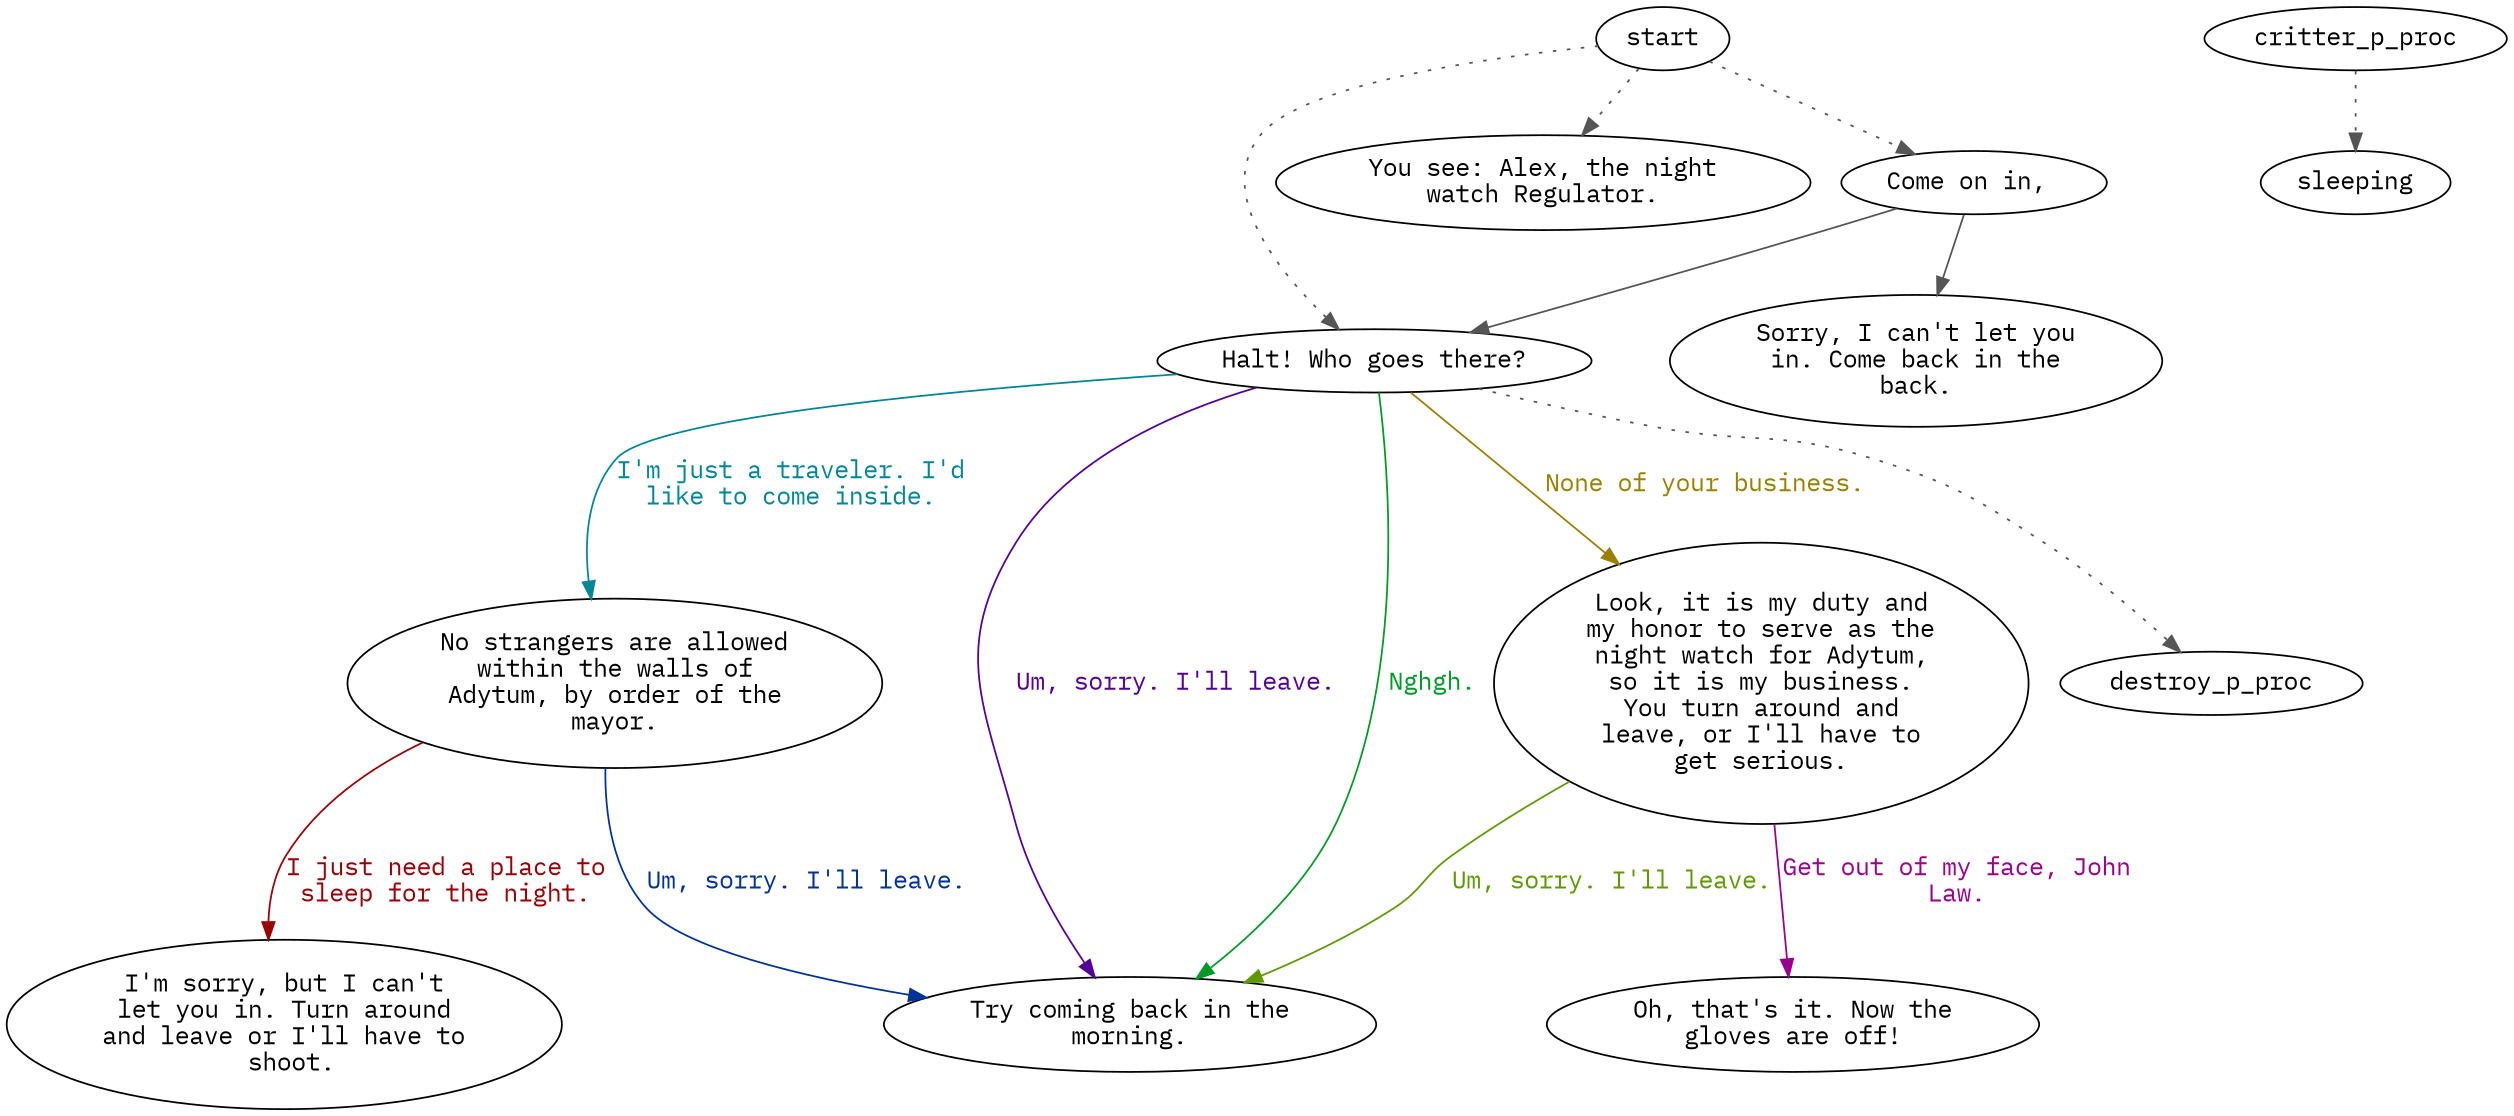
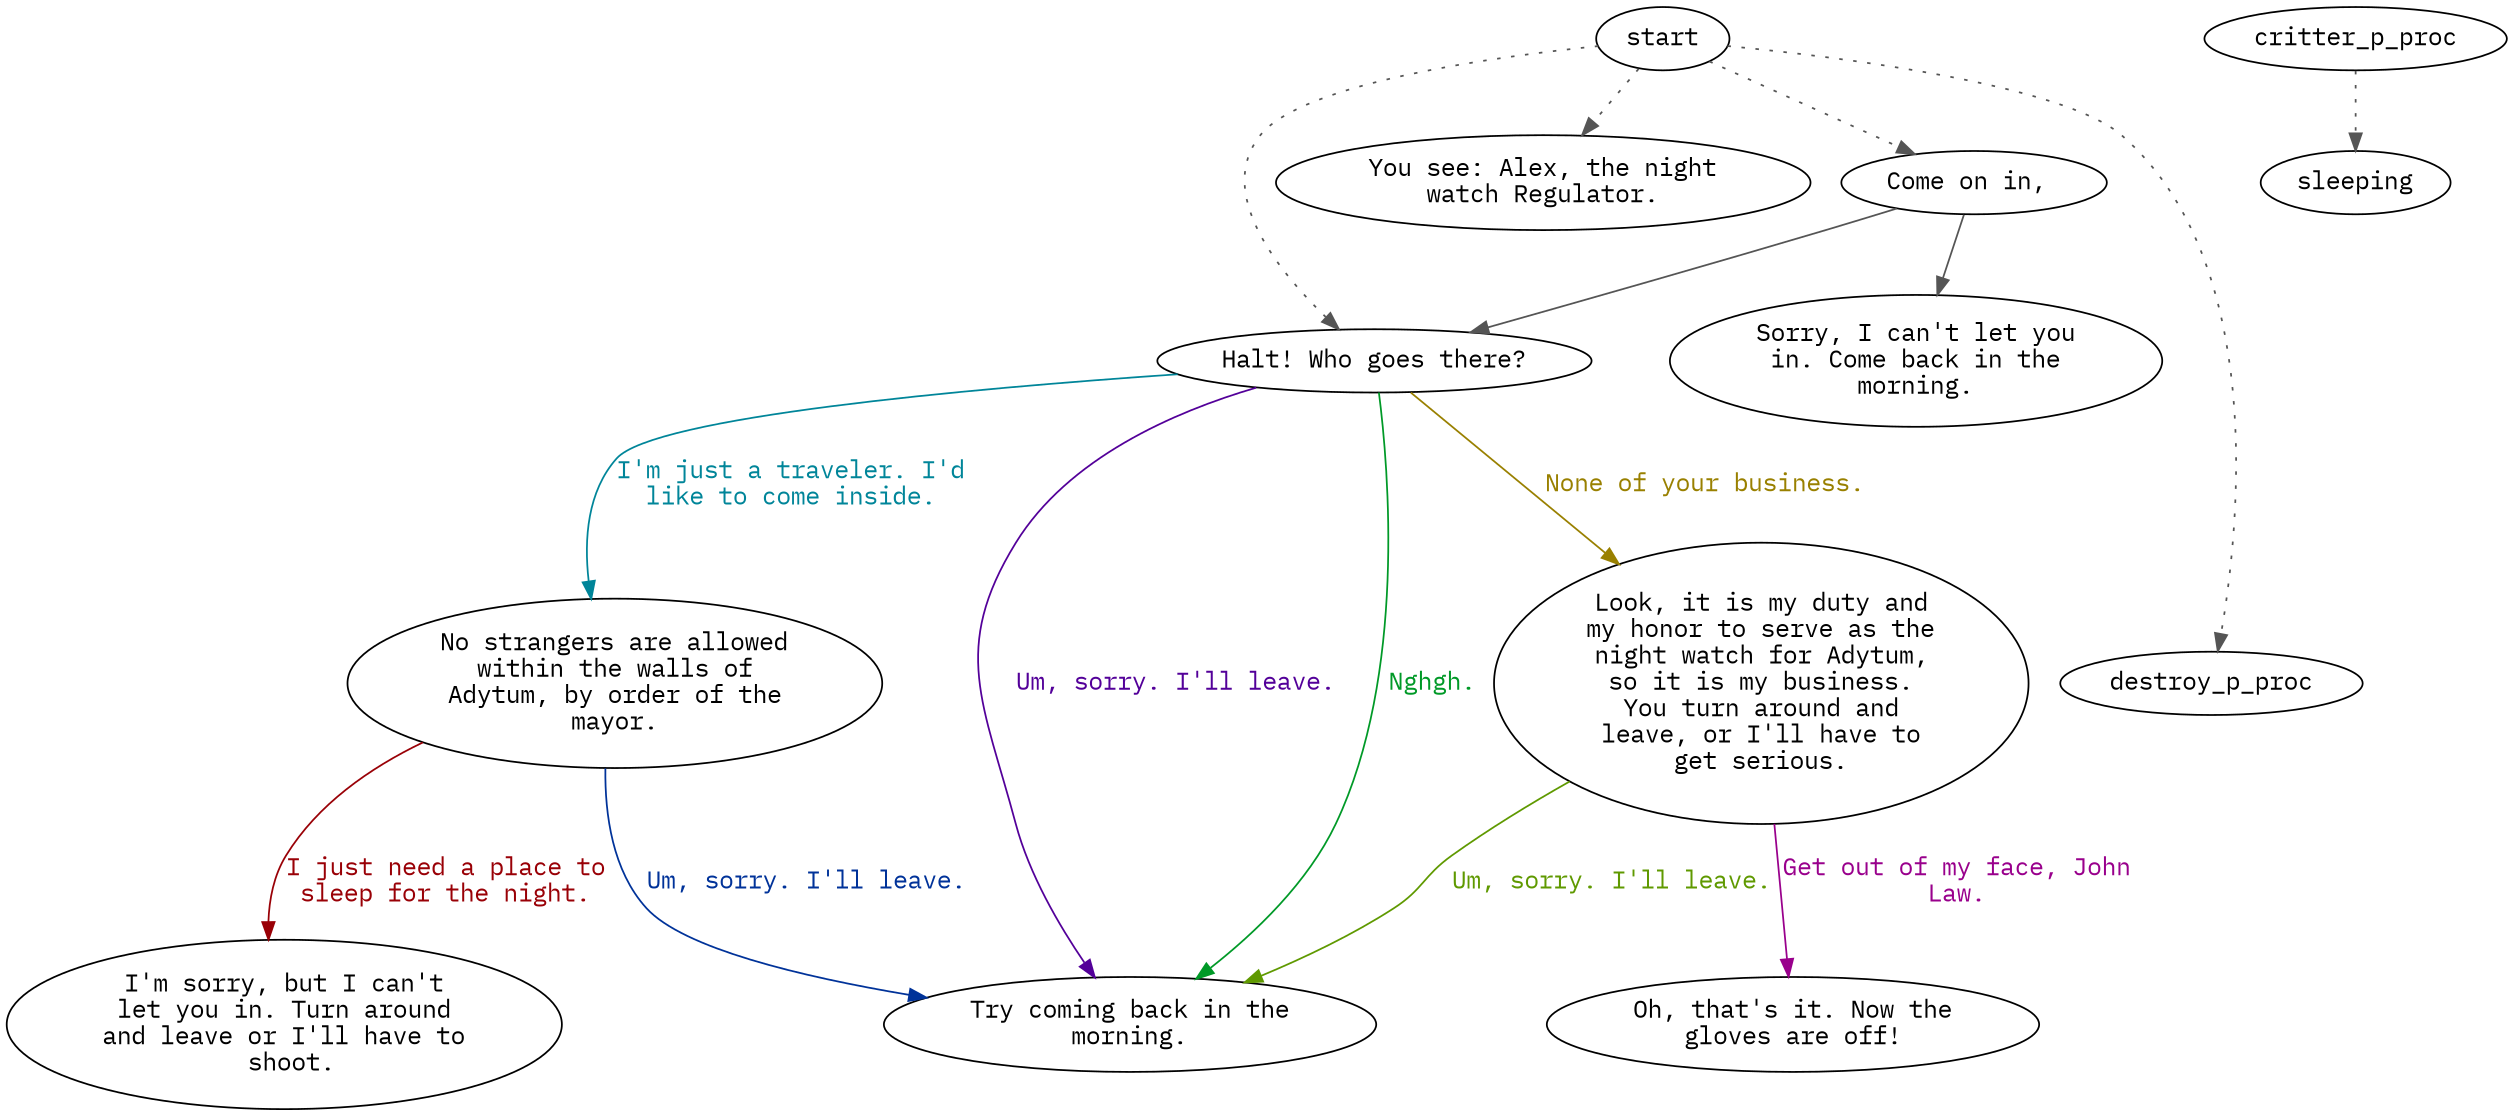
node "Sorry, I can't let you in. Come back in the back.": label "Sorry, I can't let you in. Come back in the back." -> "Sorry, I can't let you in. Come back in the morning."
edge "Halt! Who goes there?" -> "destroy_p_proc": now "start" -> "destroy_p_proc"
